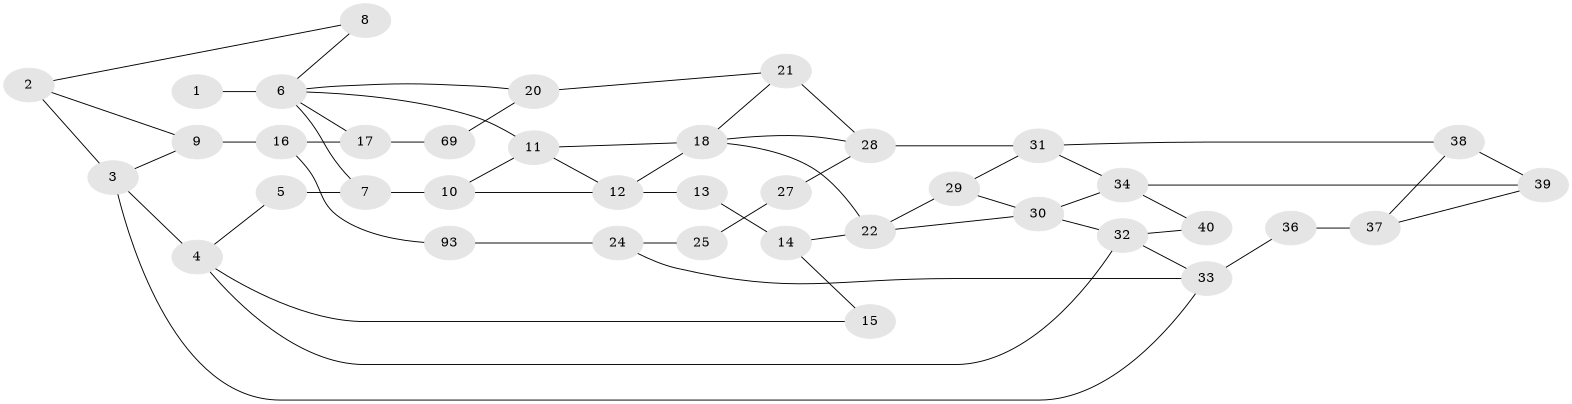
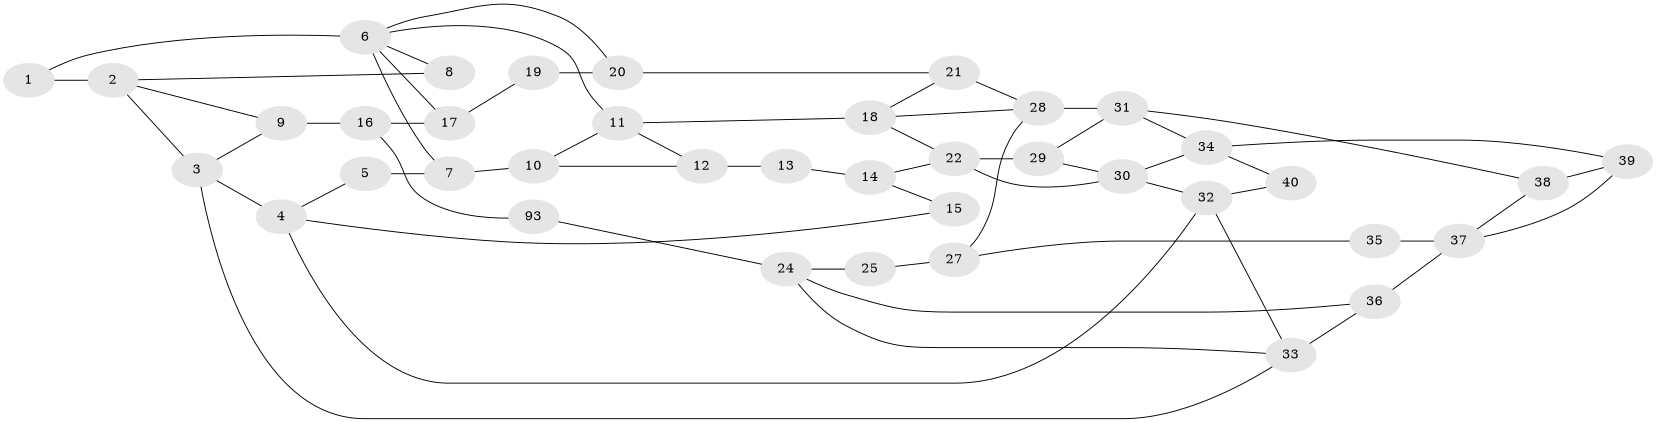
edge "1" -- "2": added
node "69": label "69" -> "19"
edge "18" -- "12": removed
node "35": added
edge "24" -- "36": added
